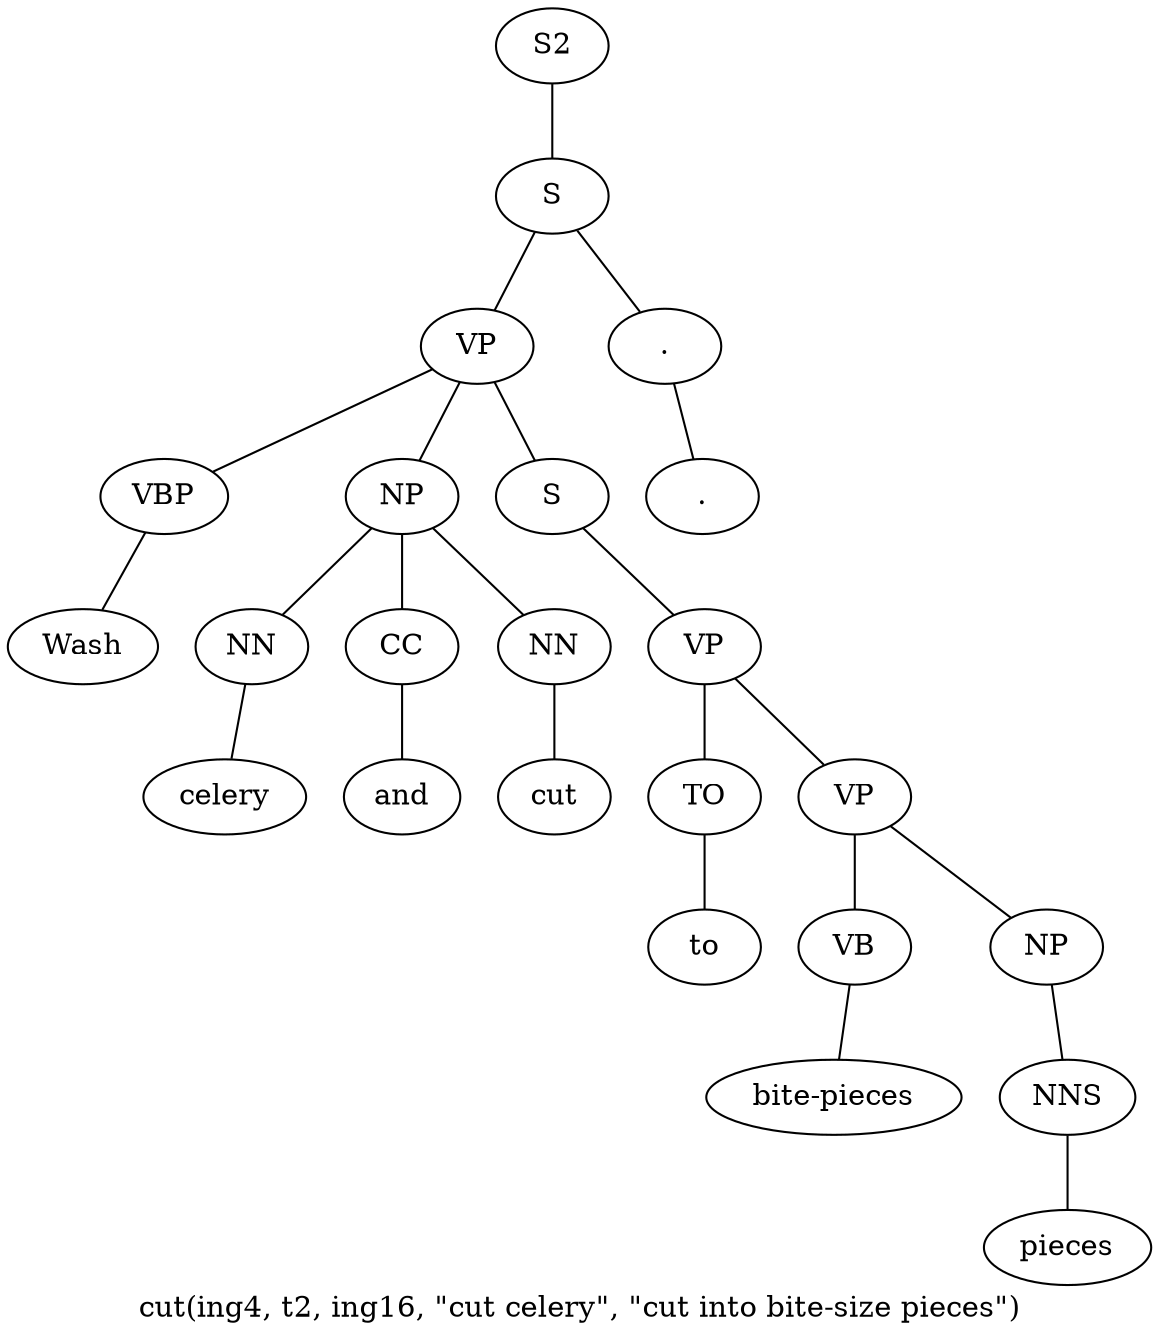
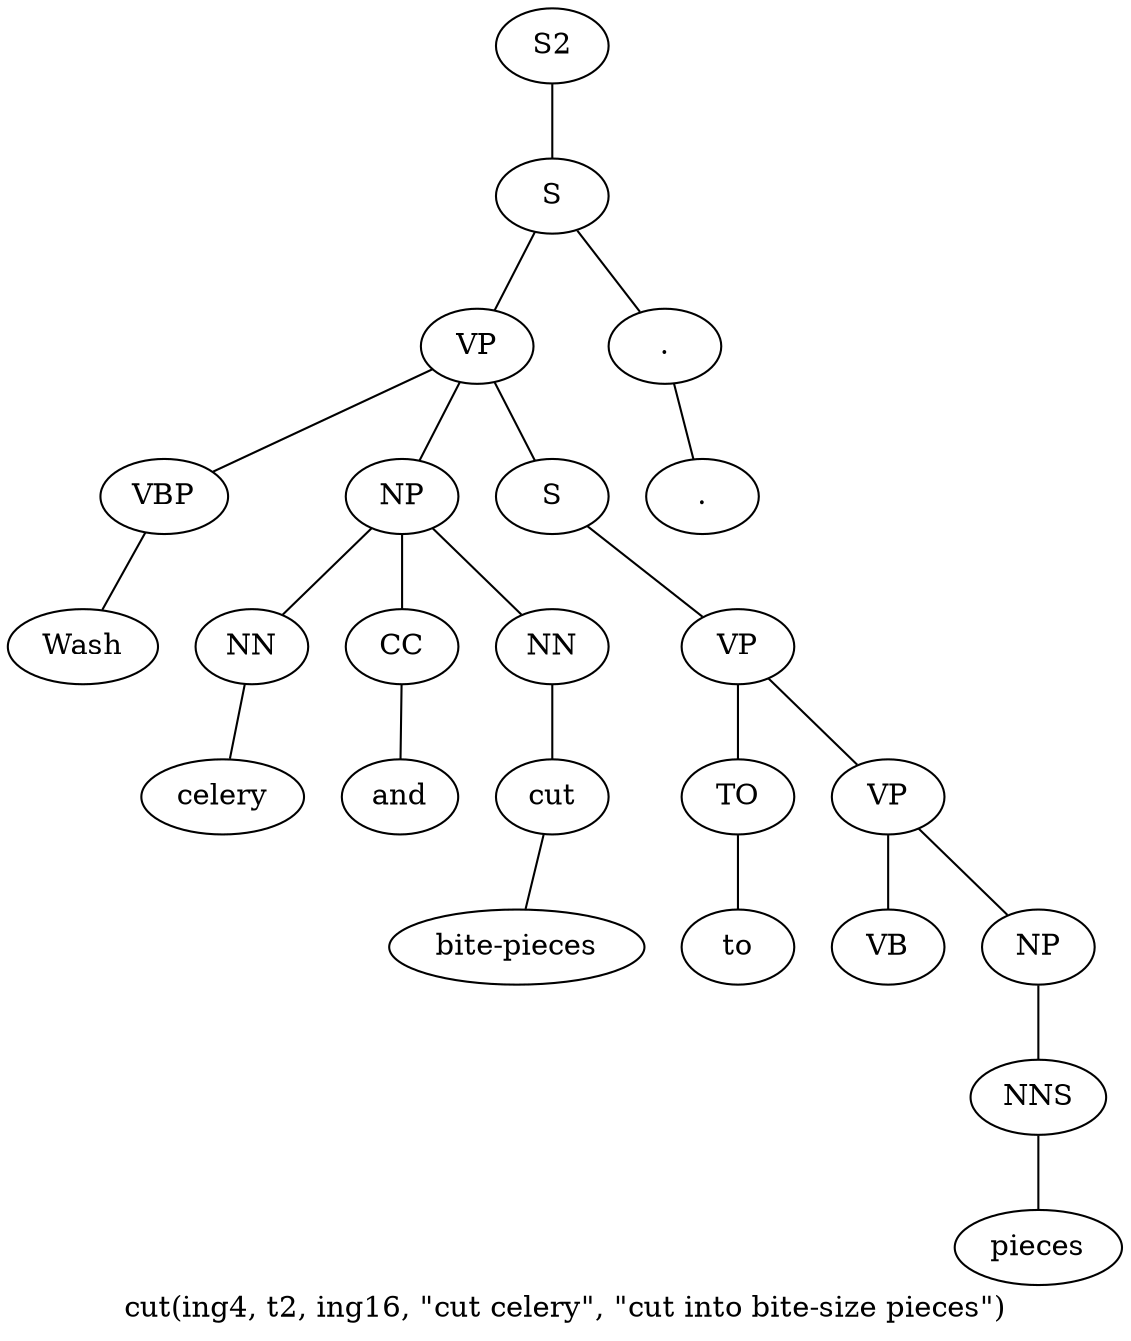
edge "VB" -- "bite-pieces": now "cut" -- "bite-pieces"
